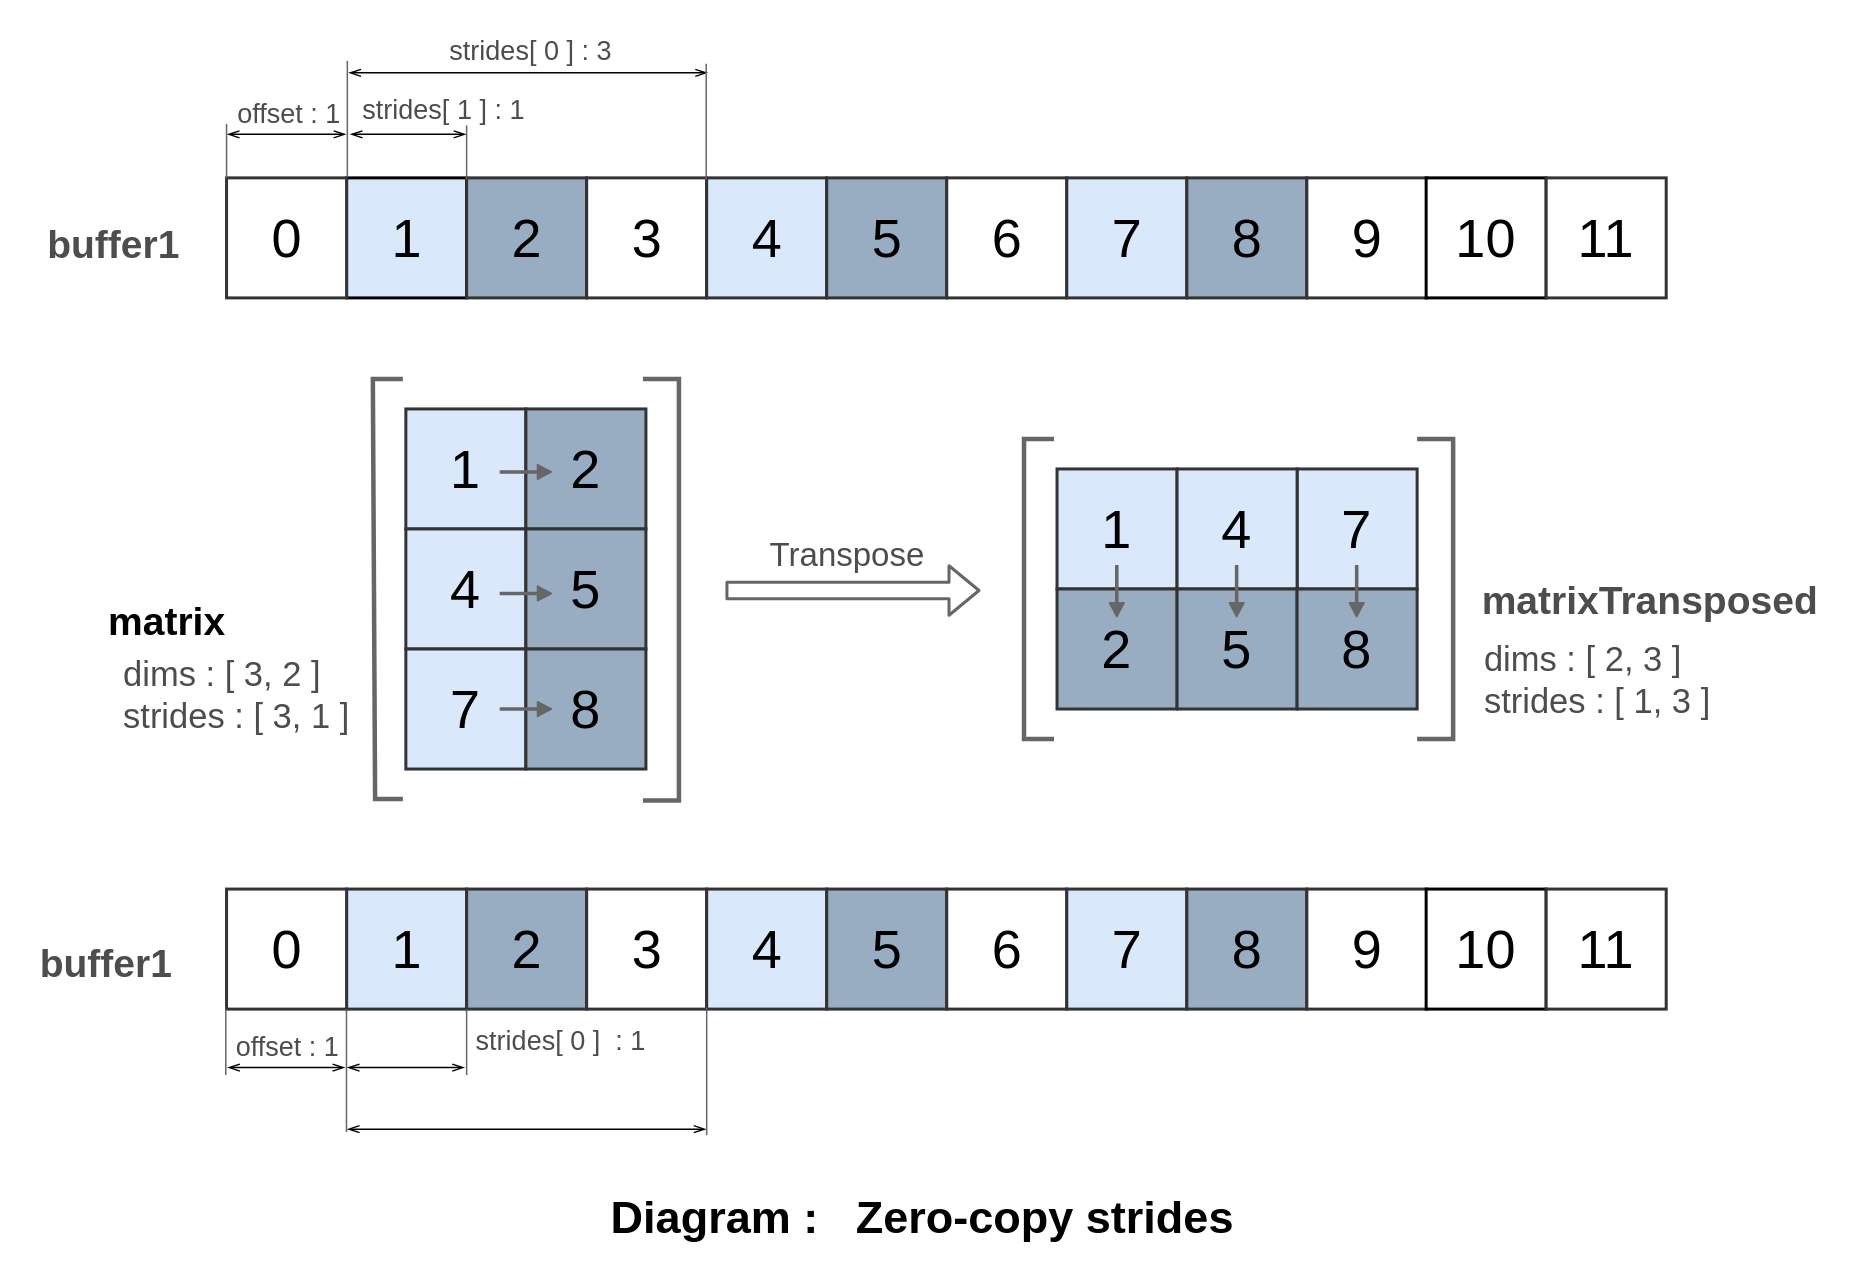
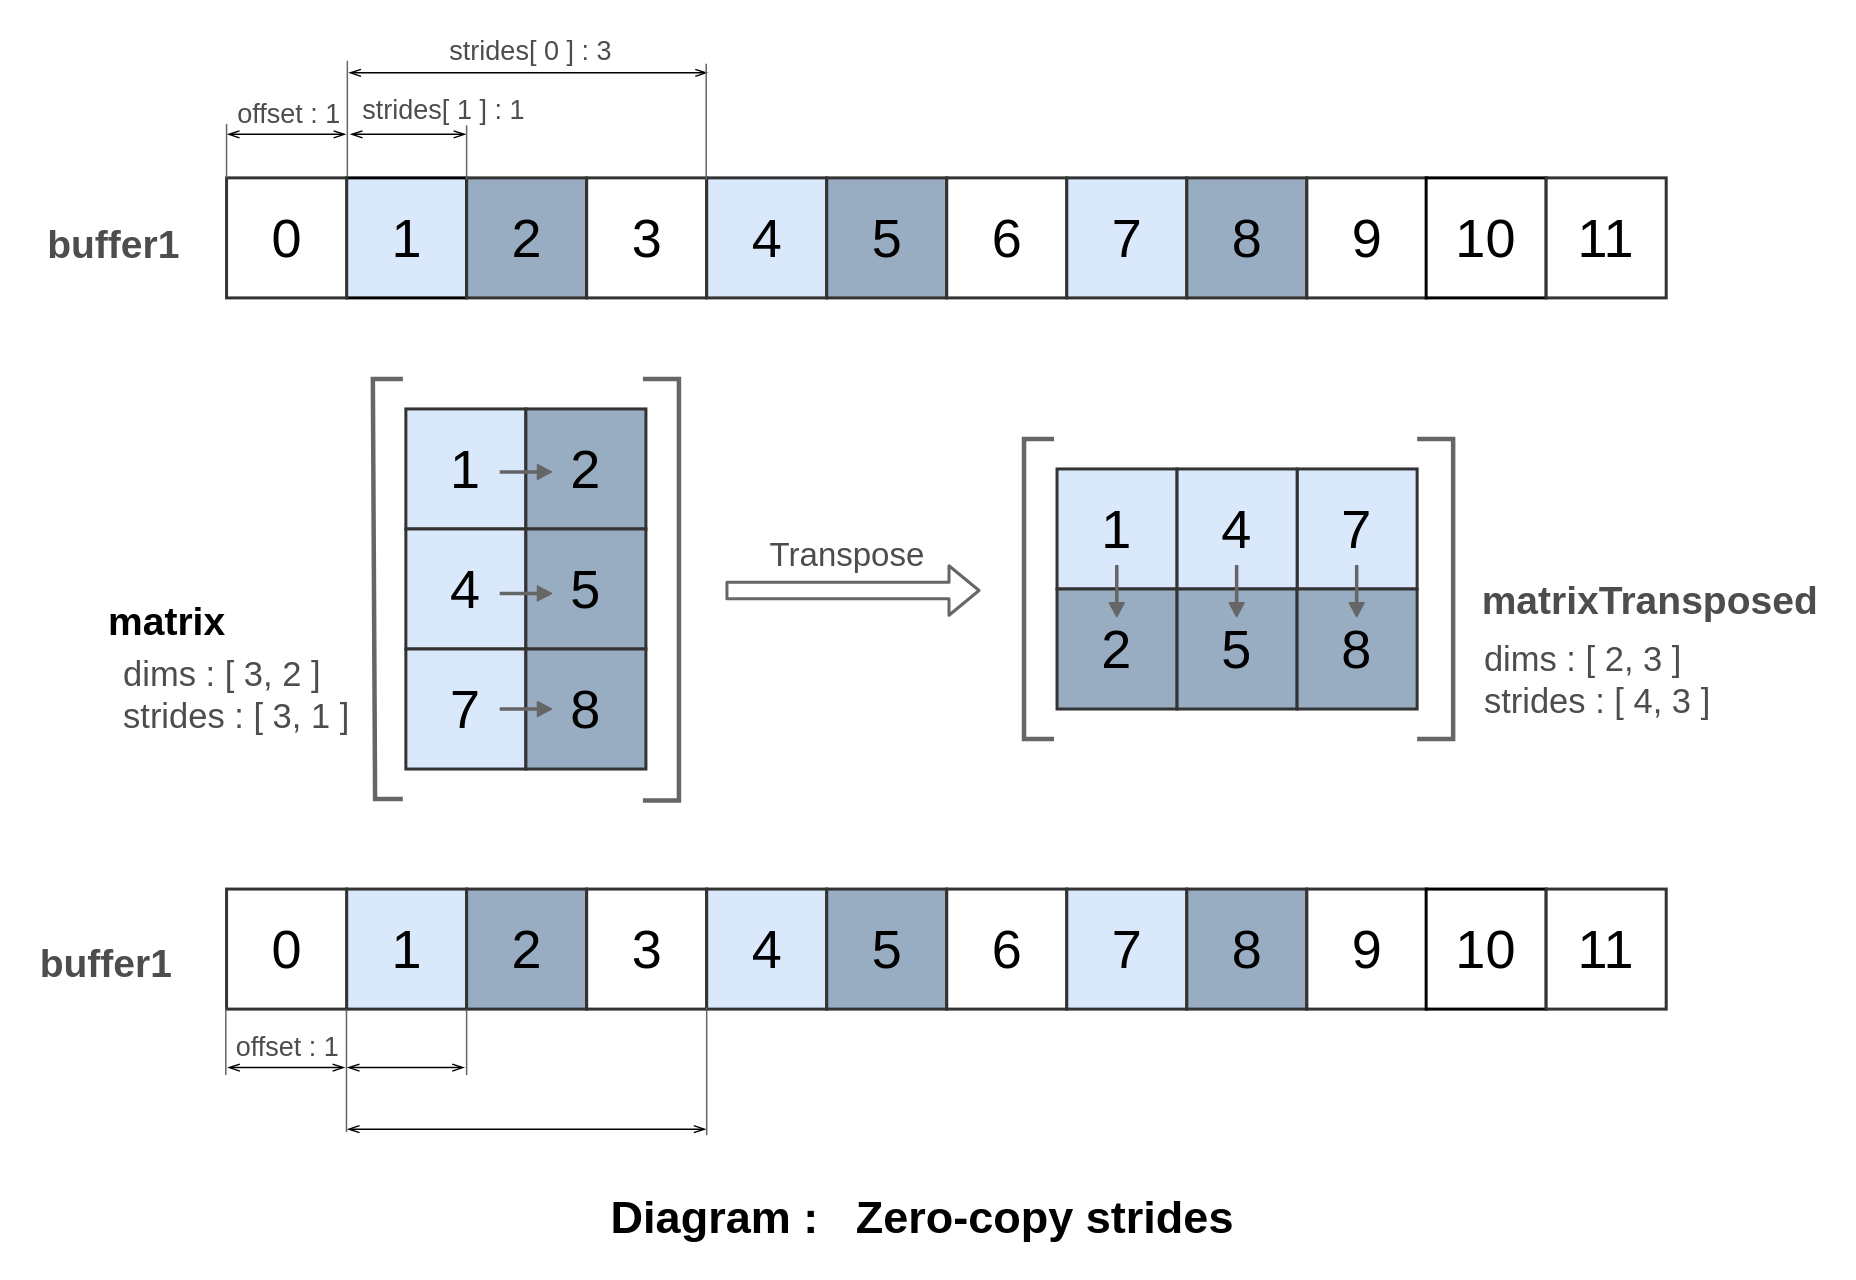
node "dims : [ 2, 3 ] strides : [ 1, 3 ]": label "dims : [ 2, 3 ] strides : [ 1, 3 ]" -> "dims : [ 2, 3 ] strides : [ 4, 3 ]"
node "strides[ 0 ] : 1": removed
